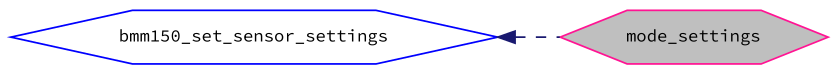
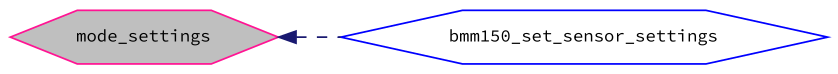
edge "mode_settings" -> "bmm150_set_sensor_settings": reversed
